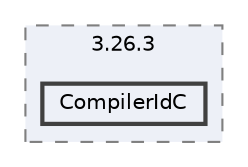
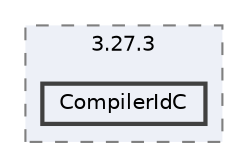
cluster "3.26.3": label "3.26.3" -> "3.27.3"
